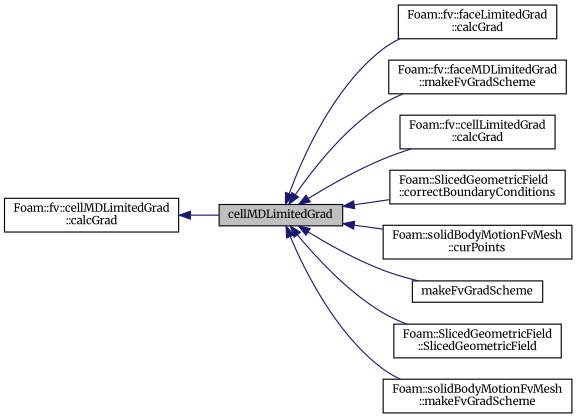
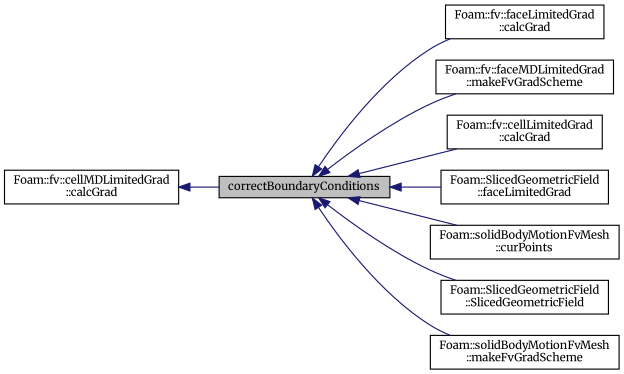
node "Foam::SlicedGeometricField ::correctBoundaryConditions": label "Foam::SlicedGeometricField ::correctBoundaryConditions" -> "Foam::SlicedGeometricField ::faceLimitedGrad"
node "cellMDLimitedGrad": label "cellMDLimitedGrad" -> "correctBoundaryConditions"
node "makeFvGradScheme": removed
